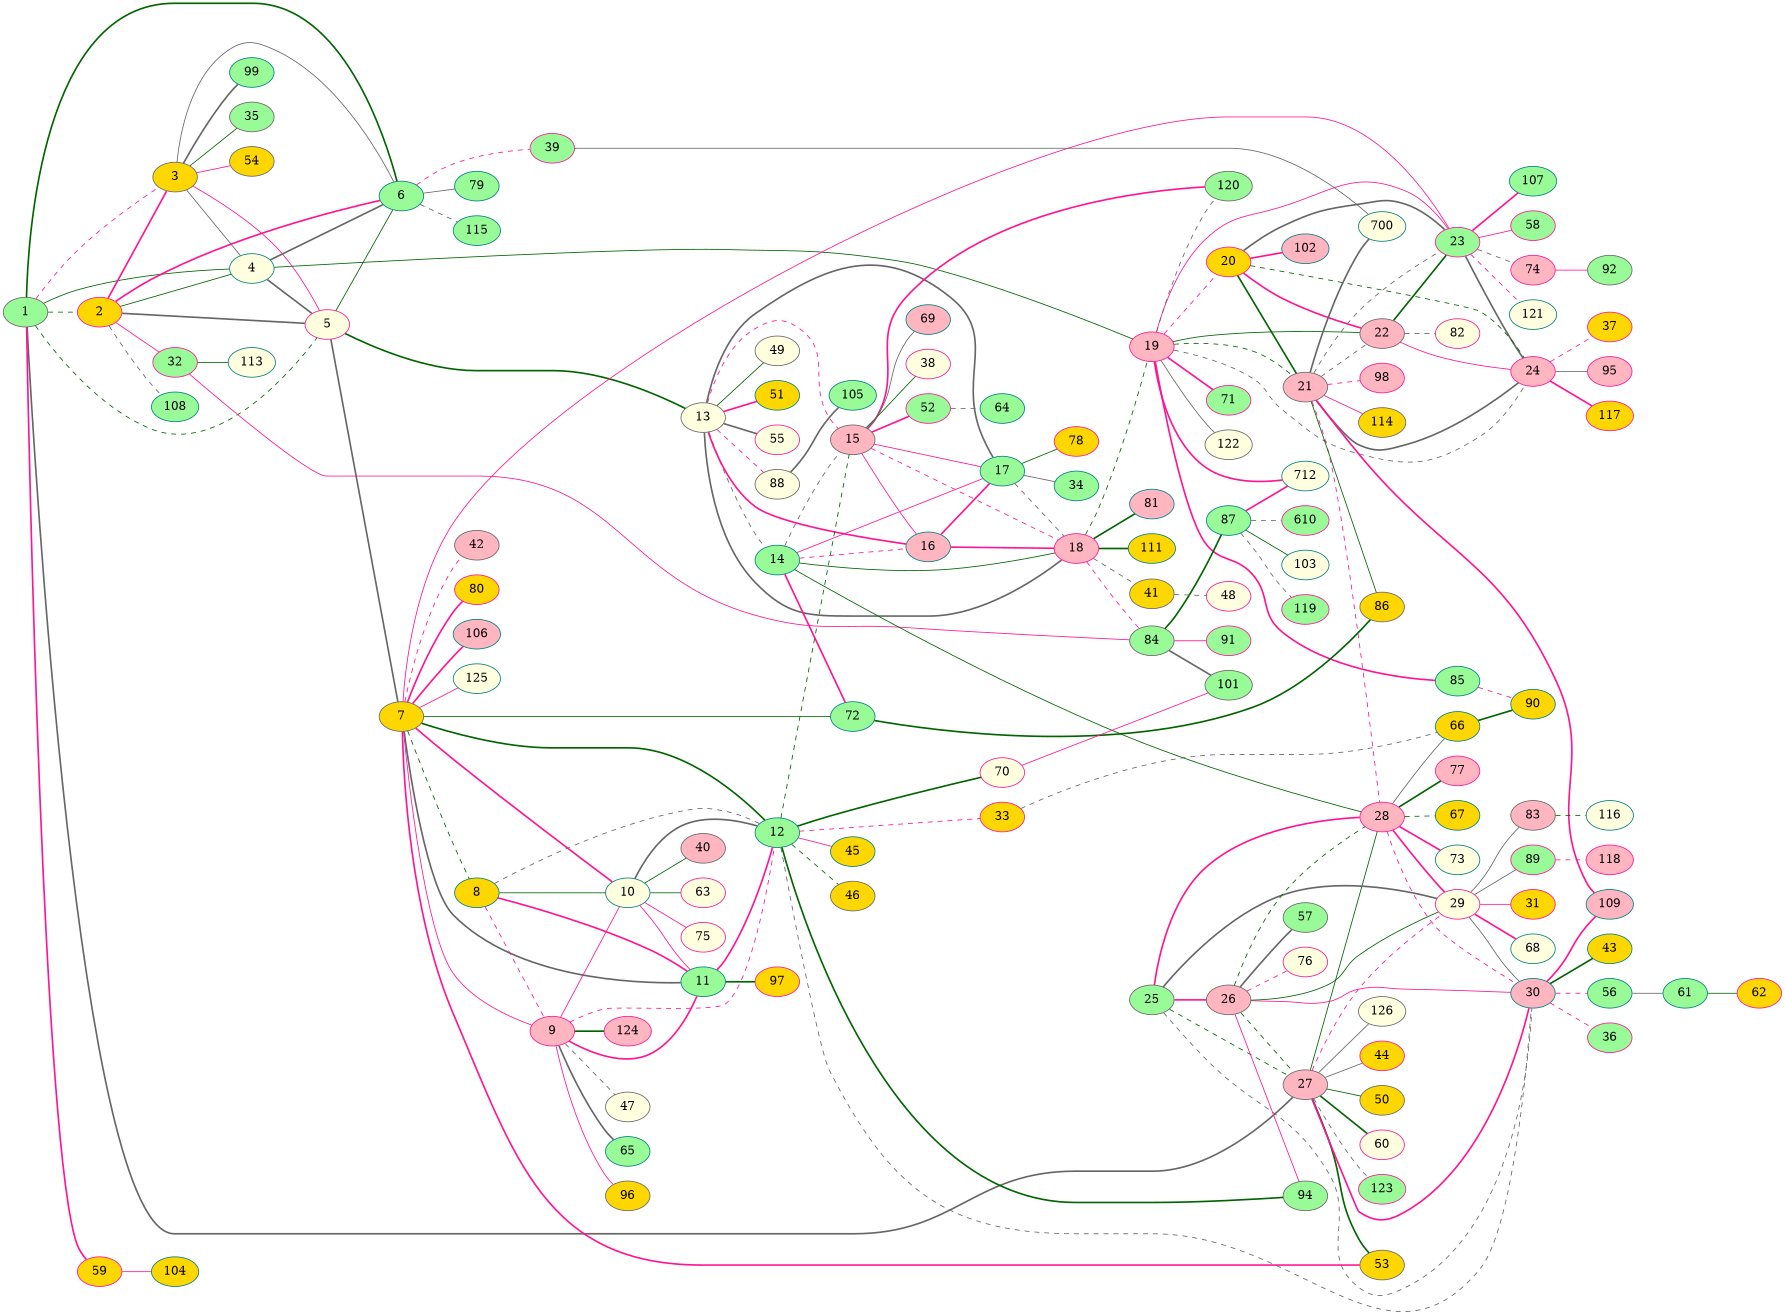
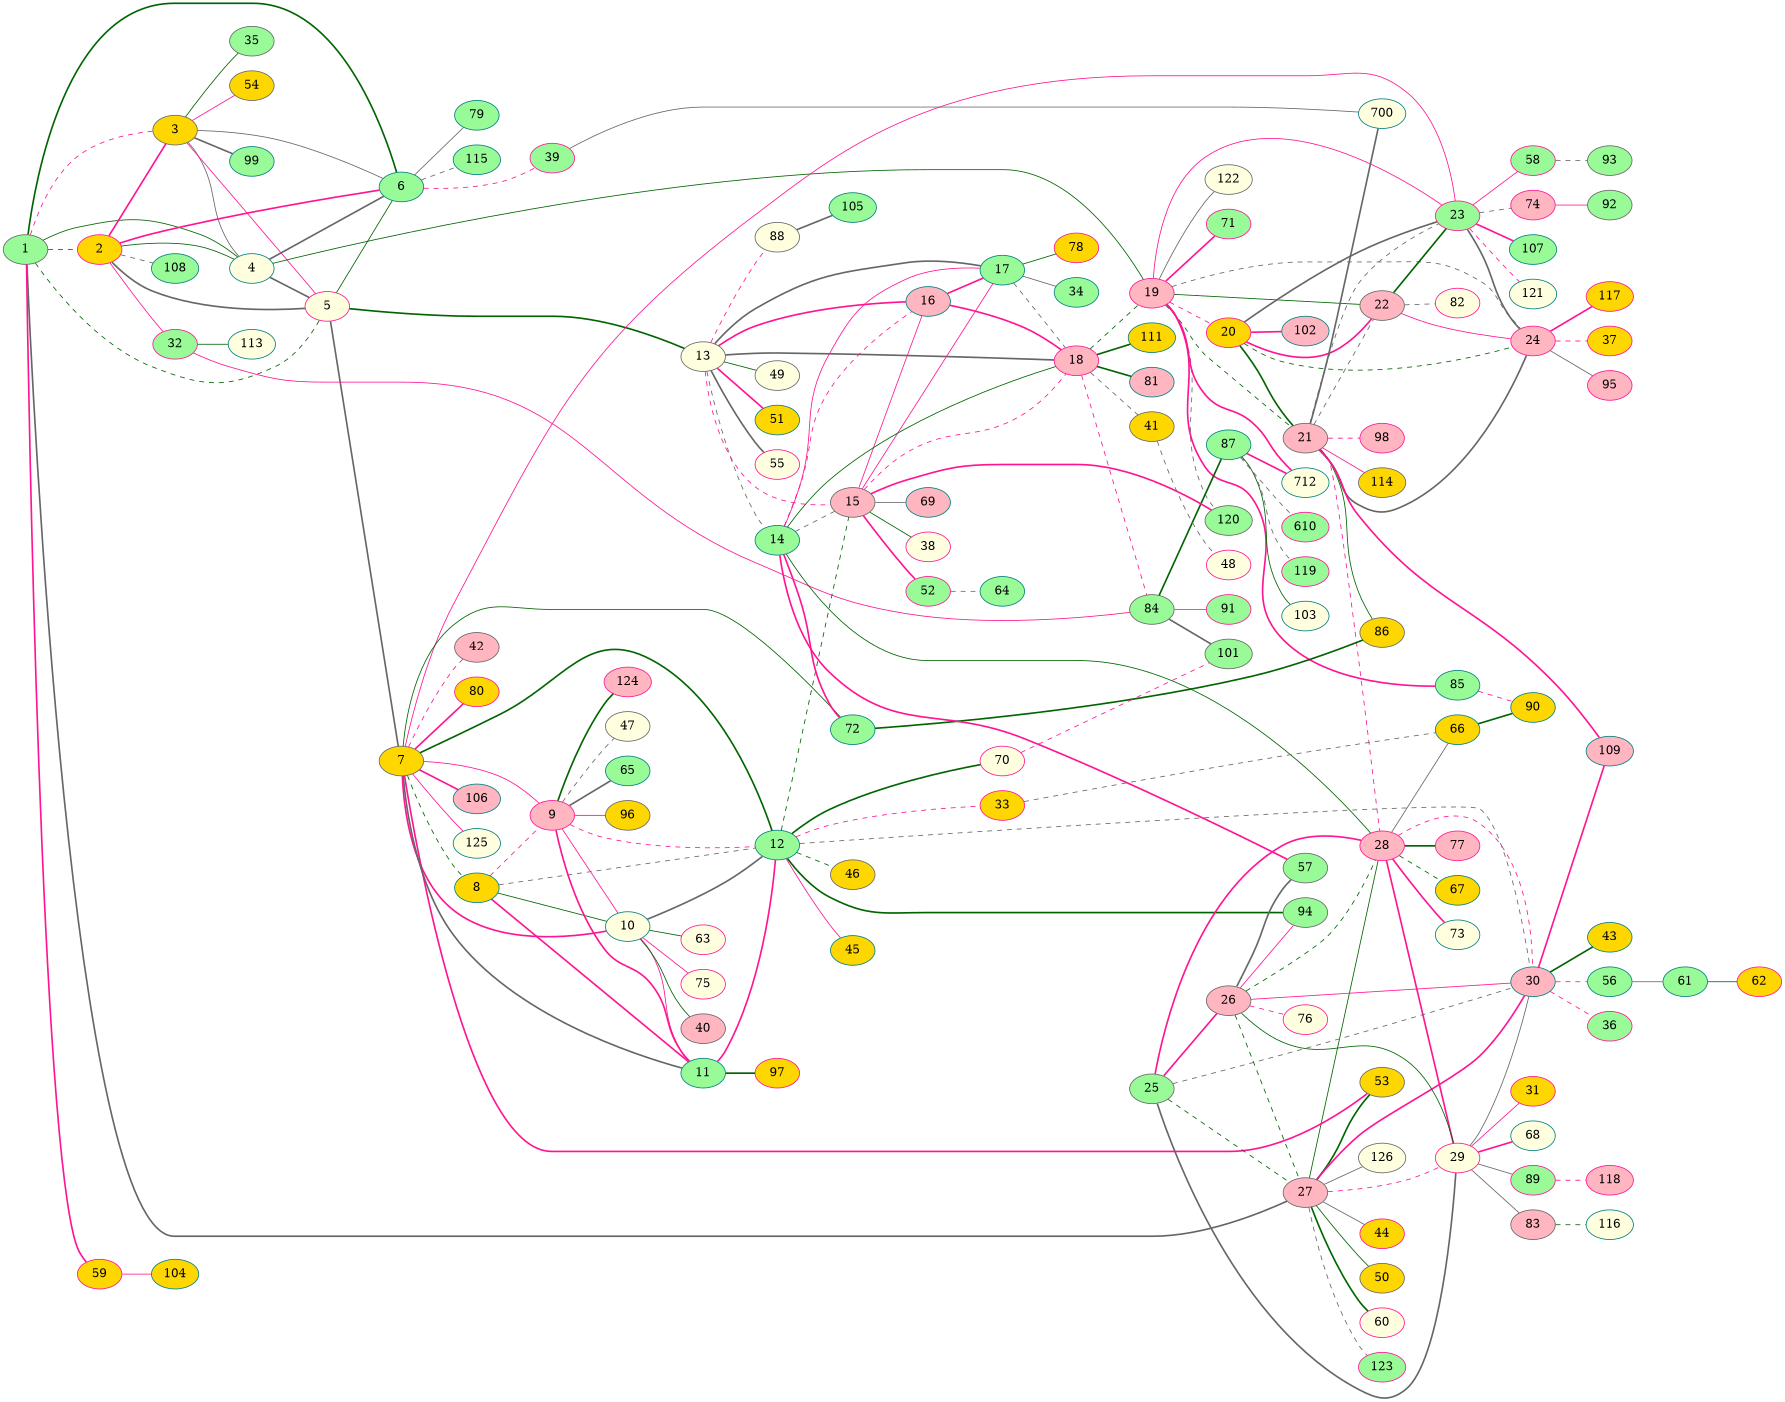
node "93": added
edge "101" -- "70": style solid -> dashed
edge "14" -- "57": added
